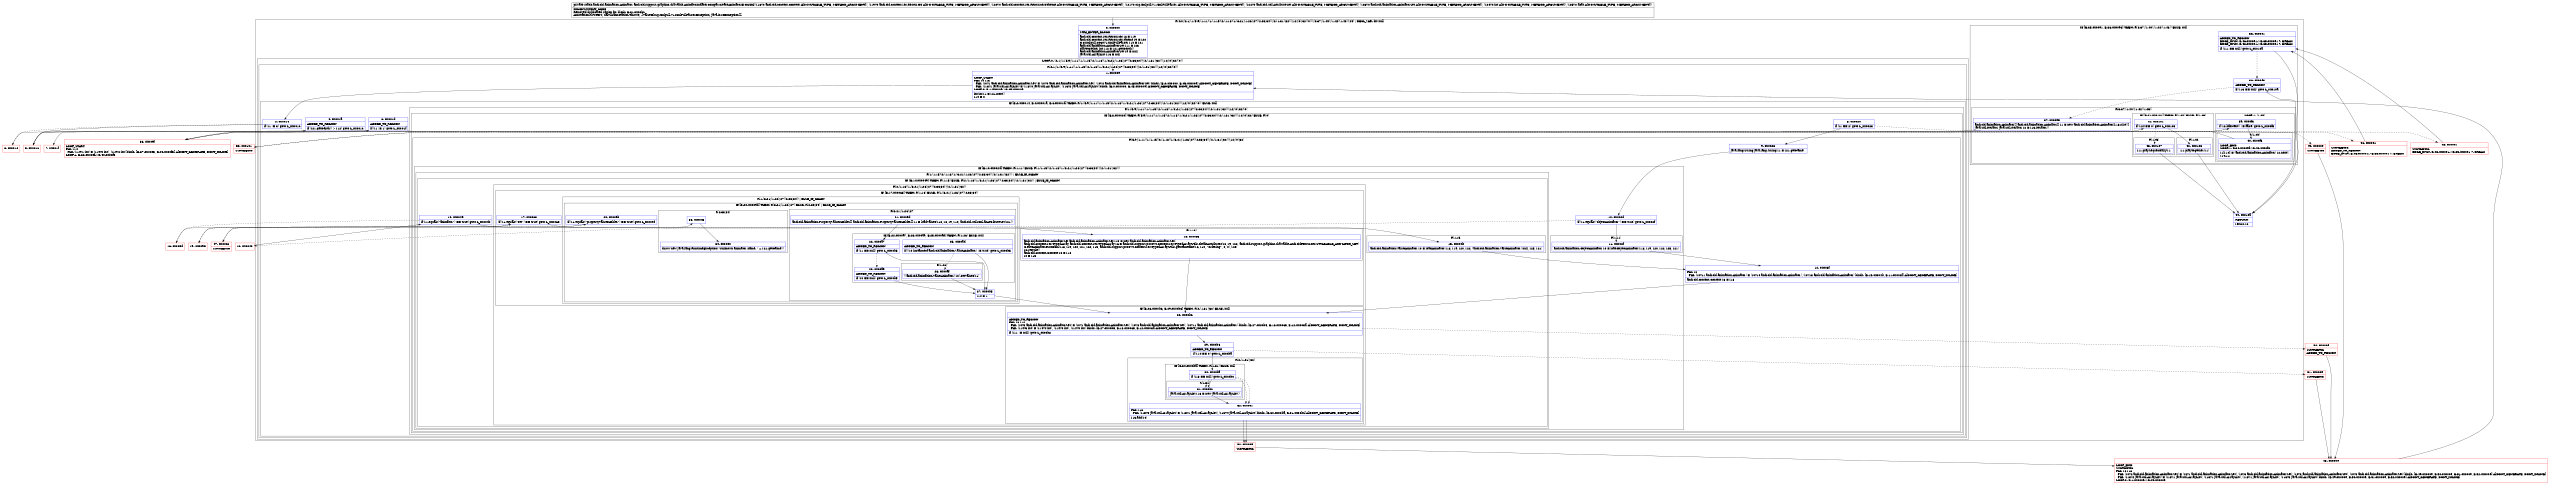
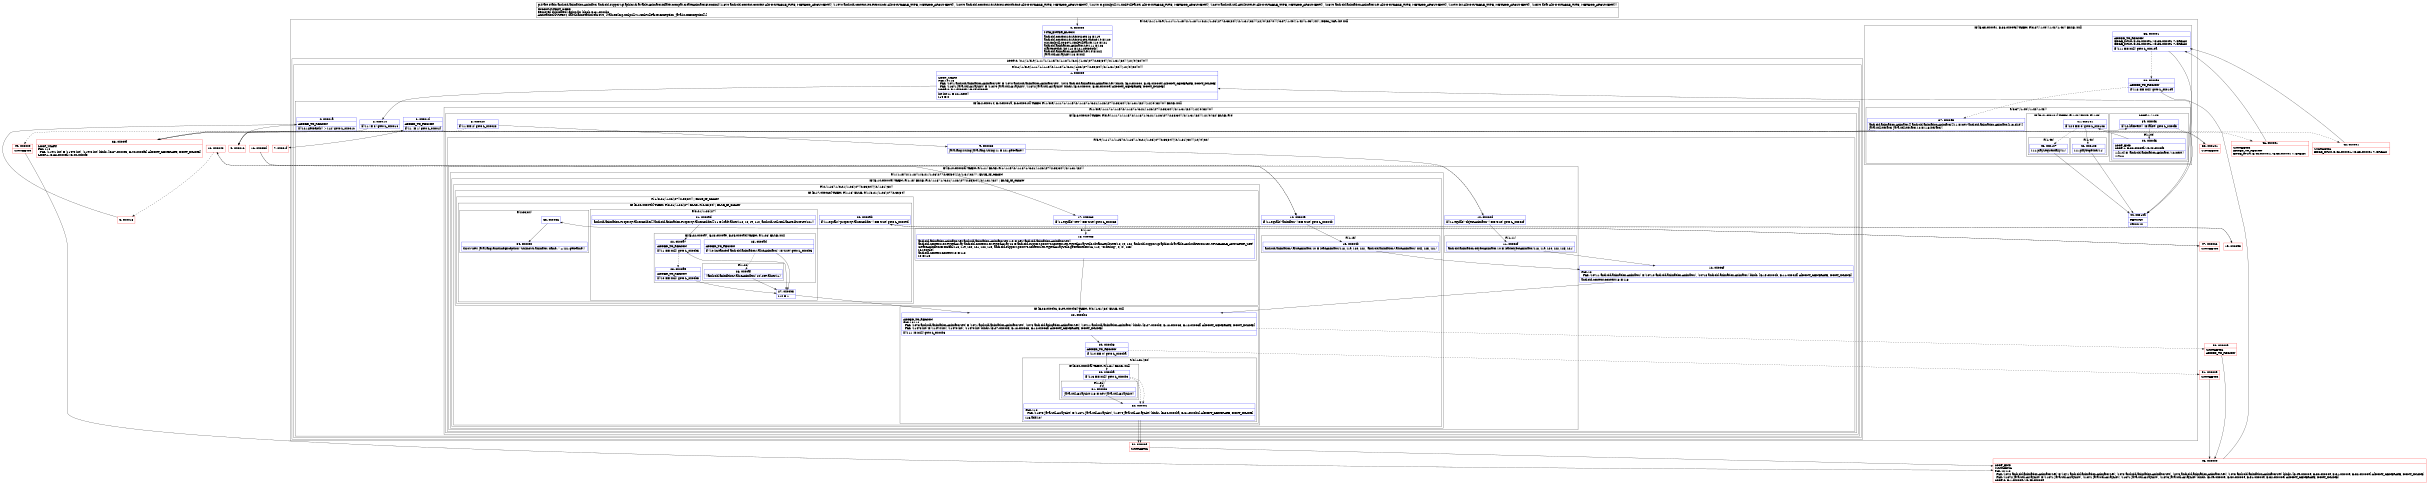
edge "2: 0x0014" -> "3: 0x0016": now "13: 0x0043" -> "3: 0x0016"
edge "14: 0x0049" -> "16: 0x005d": reversed
